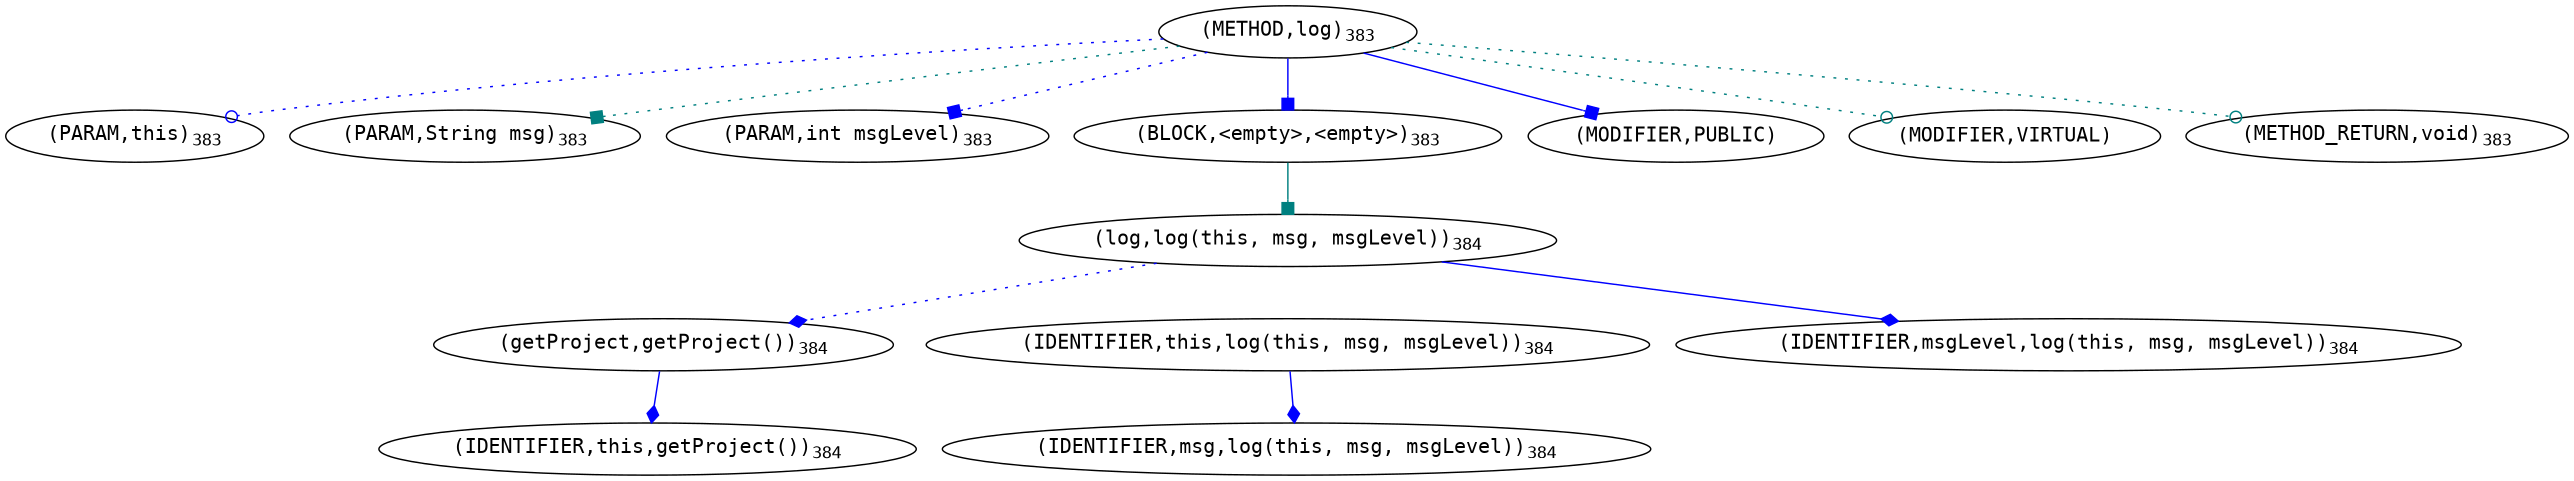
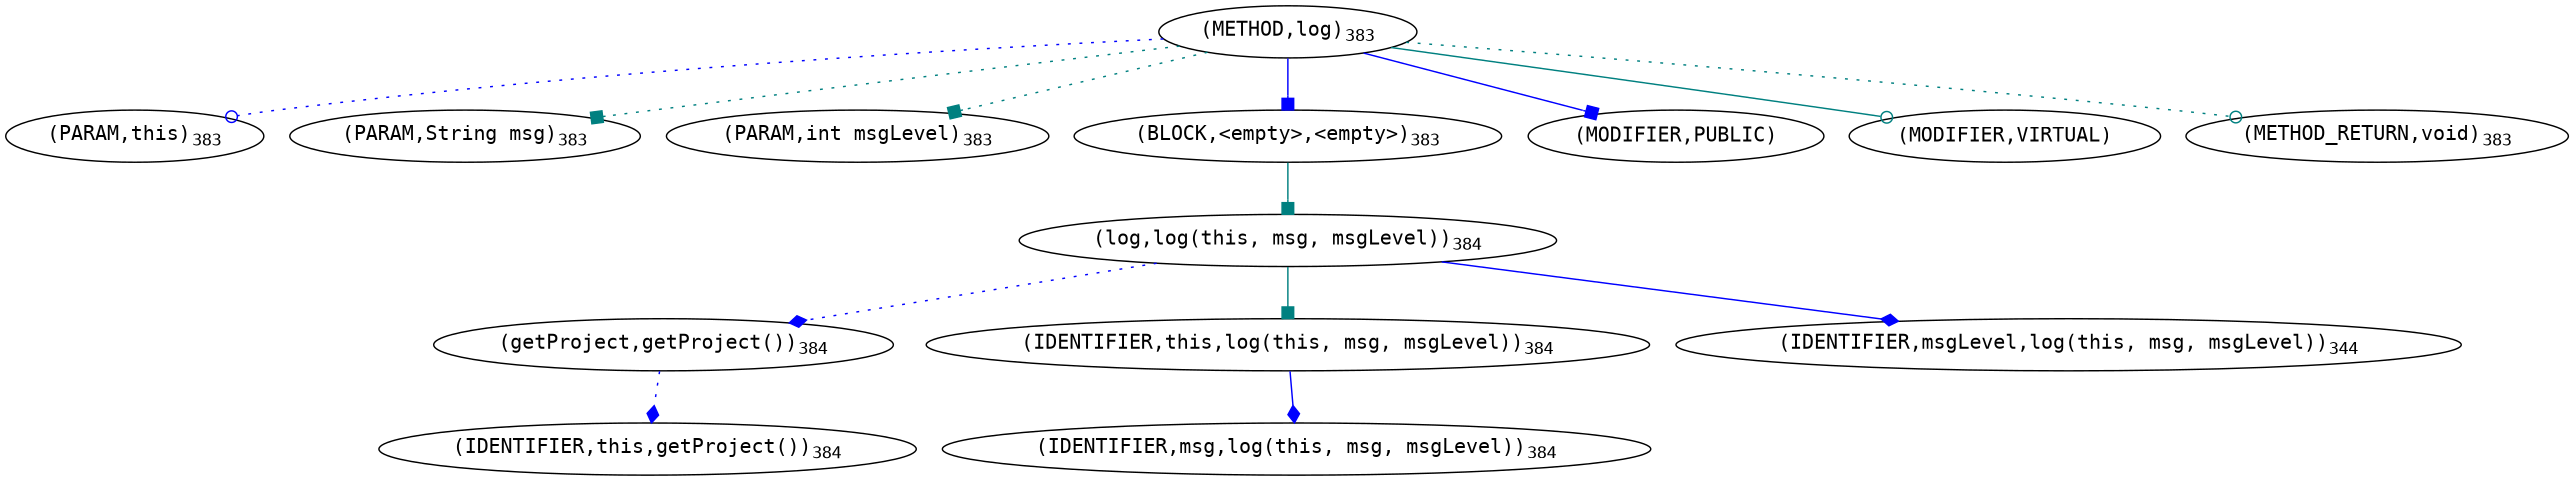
edge "(METHOD,log)" -> "(PARAM,int msgLevel)": color blue -> teal
edge "(METHOD,log)" -> "(MODIFIER,VIRTUAL)": style dotted -> solid
edge "(log,log(this, msg, msgLevel))" -> "(IDENTIFIER,this,log(this, msg, msgLevel))": added
node "(IDENTIFIER,msgLevel,log(this, msg, msgLevel))": text "384" -> "344"
edge "(getProject,getProject())" -> "(IDENTIFIER,this,getProject())": style solid -> dotted
